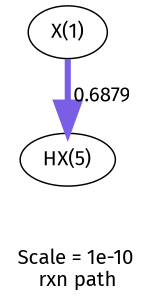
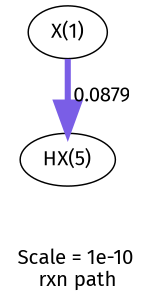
edge "X(1)" -> "HX(5)": label " 0.6879" -> " 0.0879"
